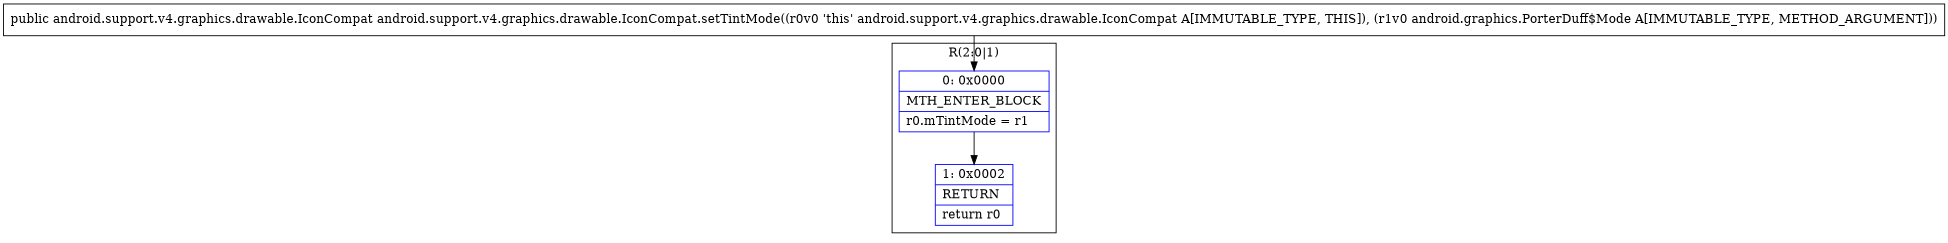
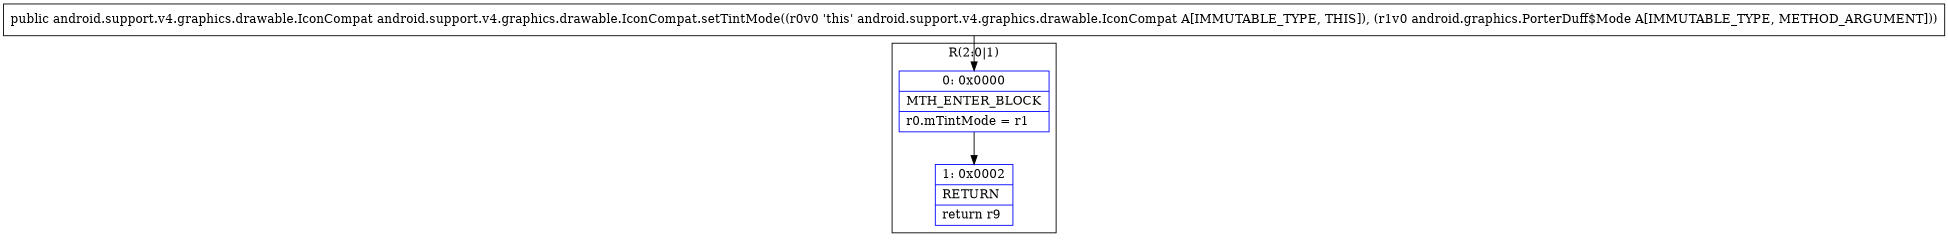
node "1: 0x0002": text "return r0" -> "return r9"
